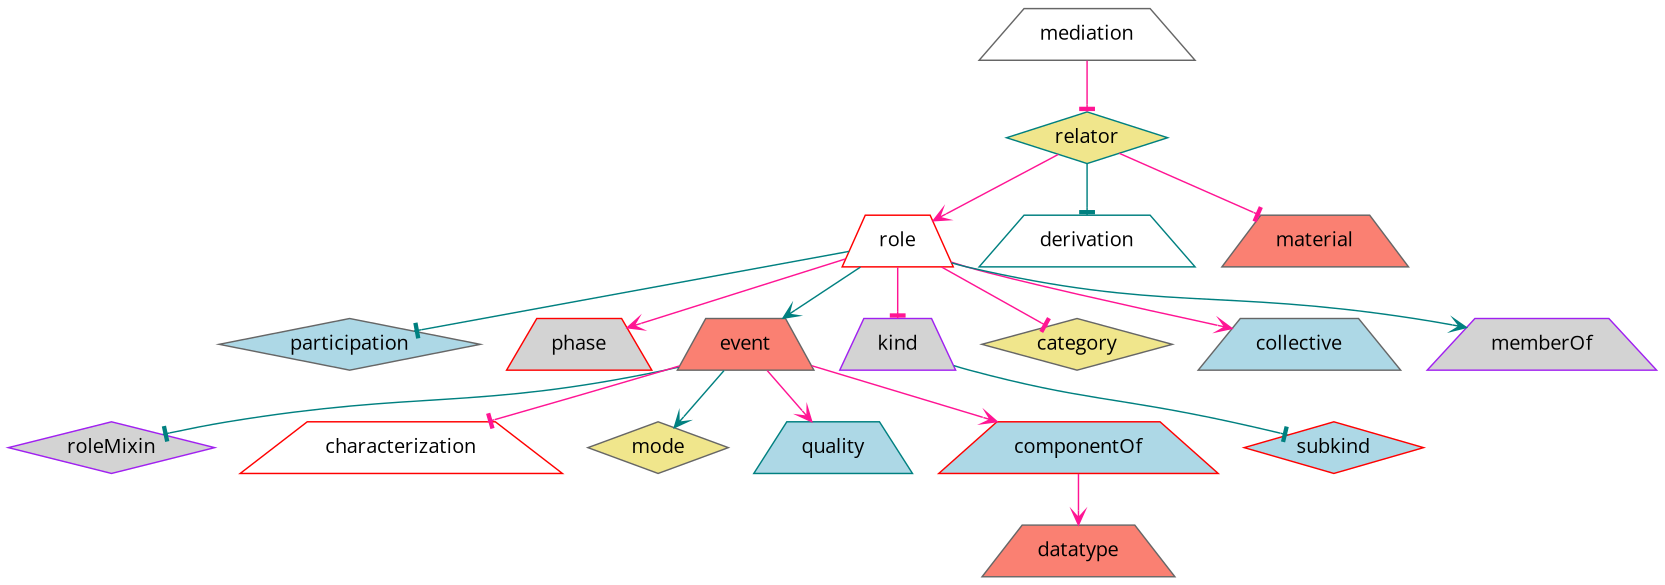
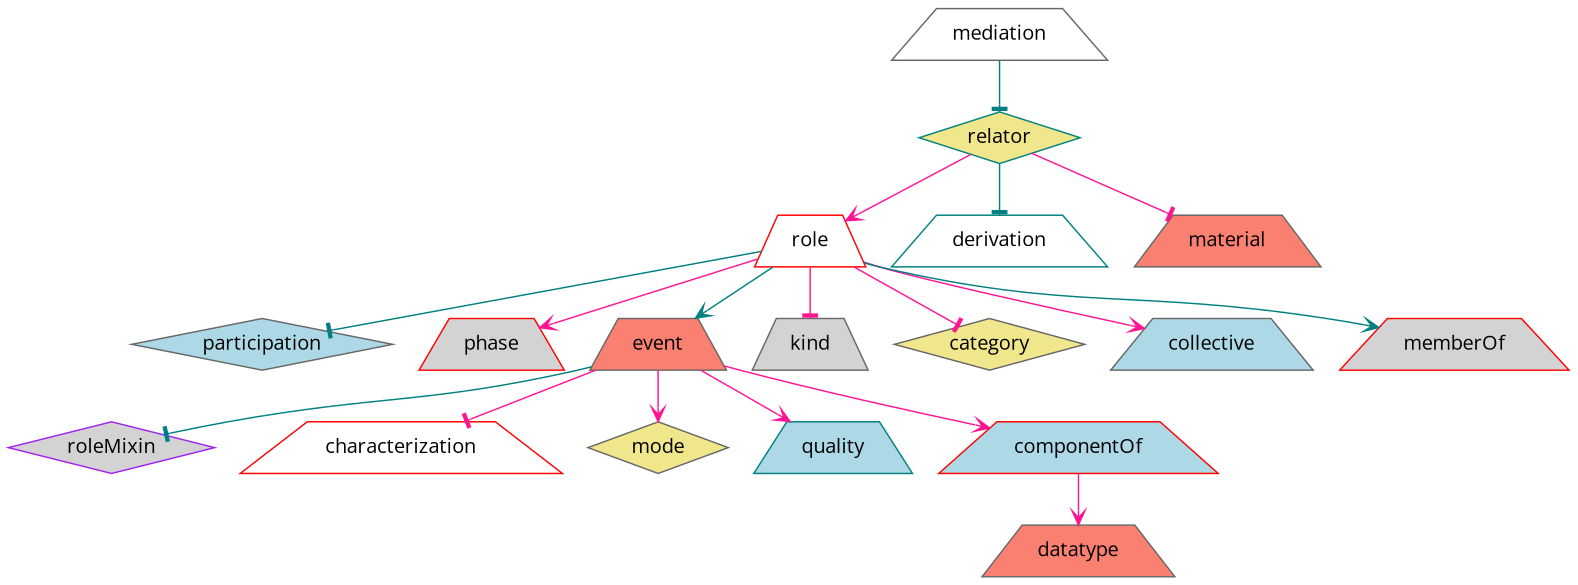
edge "mediation" -> "relator": color deeppink -> teal
node "kind": color purple -> gray40
node "memberOf": color purple -> red
edge "event" -> "mode": color teal -> deeppink
node "subkind": removed
